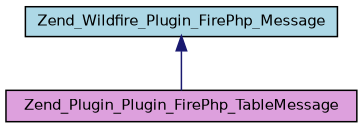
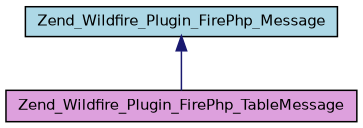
node "Zend_Plugin_Plugin_FirePhp_TableMessage": label "Zend_Plugin_Plugin_FirePhp_TableMessage" -> "Zend_Wildfire_Plugin_FirePhp_TableMessage"
